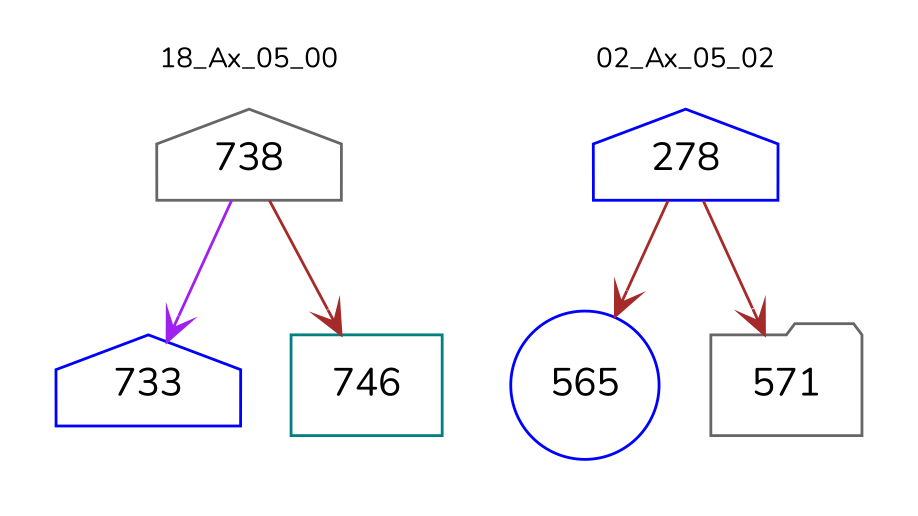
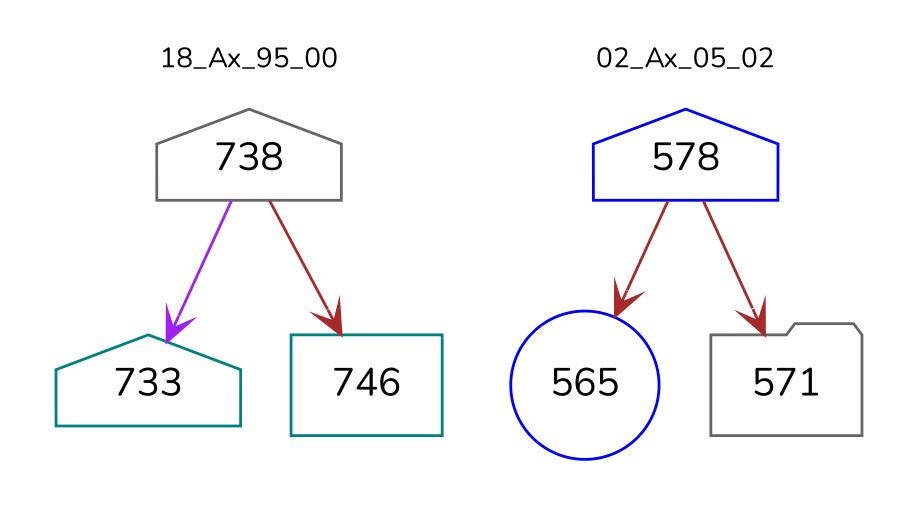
cluster "18_Ax_05_00": label "18_Ax_05_00" -> "18_Ax_95_00"
node "278": label "278" -> "578"
node "733": color blue -> teal
